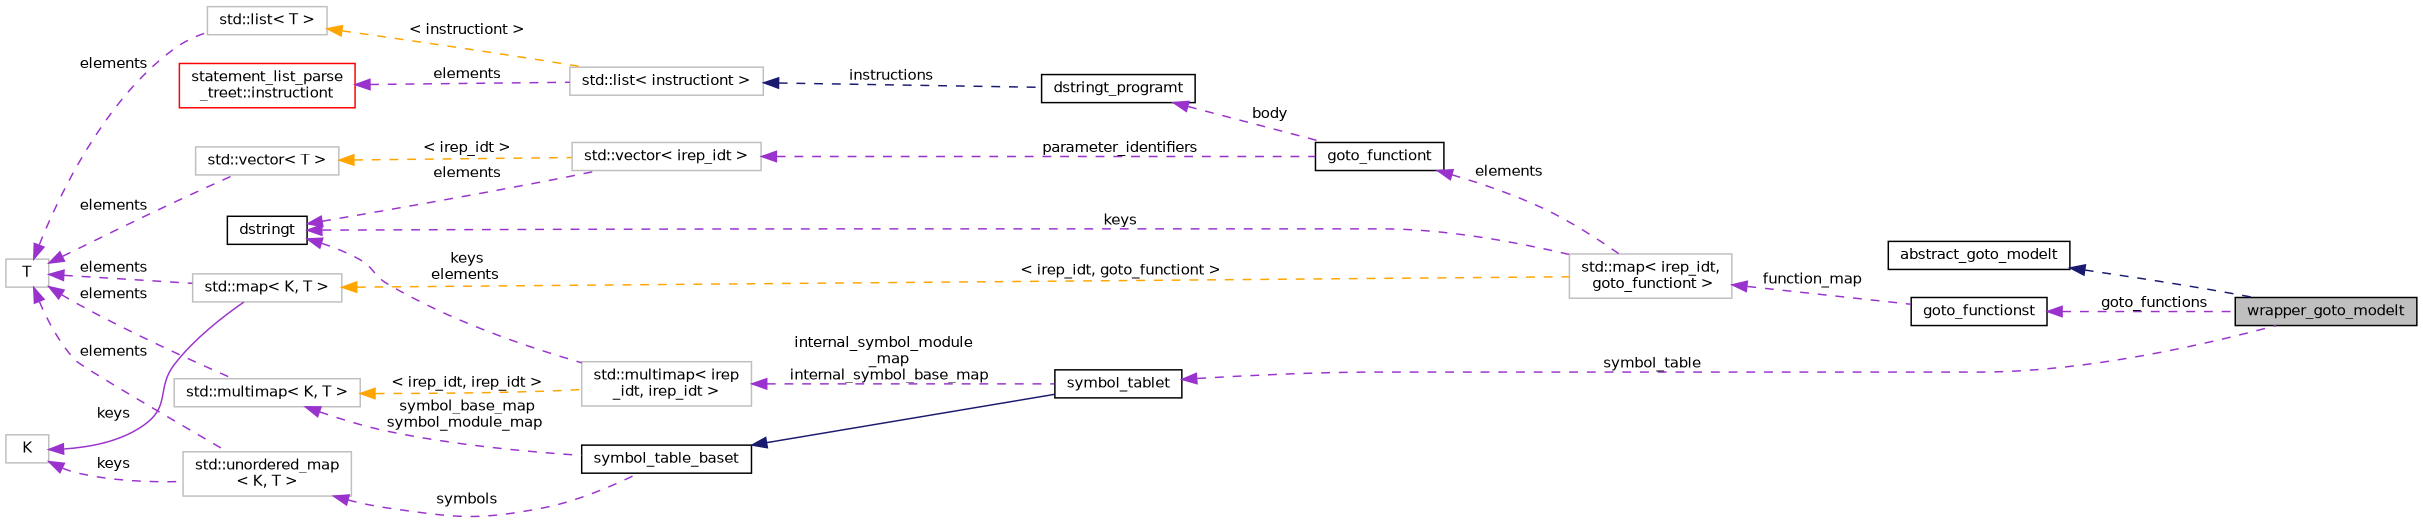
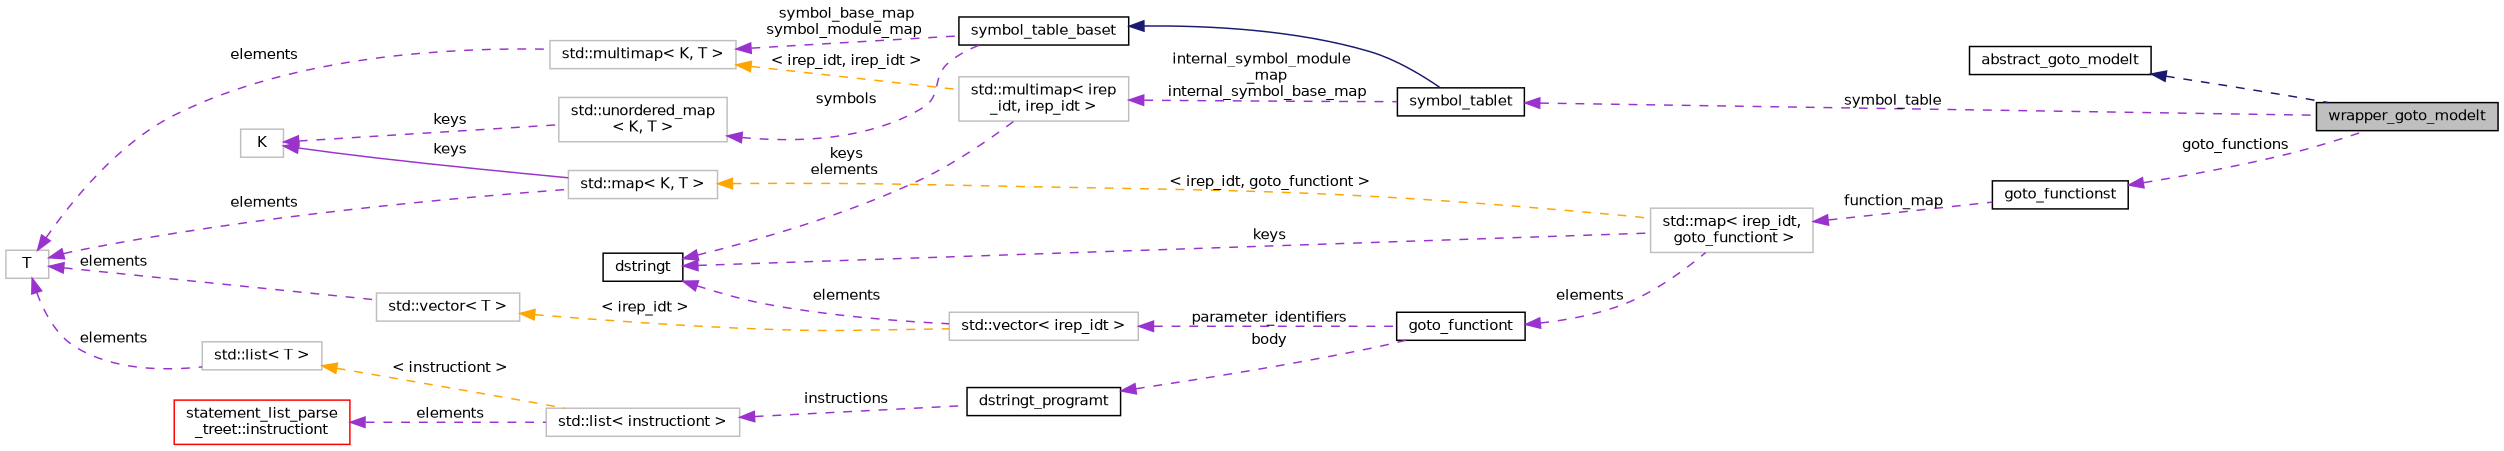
edge "dstringt_programt" -> "std::list< instructiont >": color midnightblue -> darkorchid3
edge "std::unordered_map < K, T >" -> "T": removed, label "elements"
